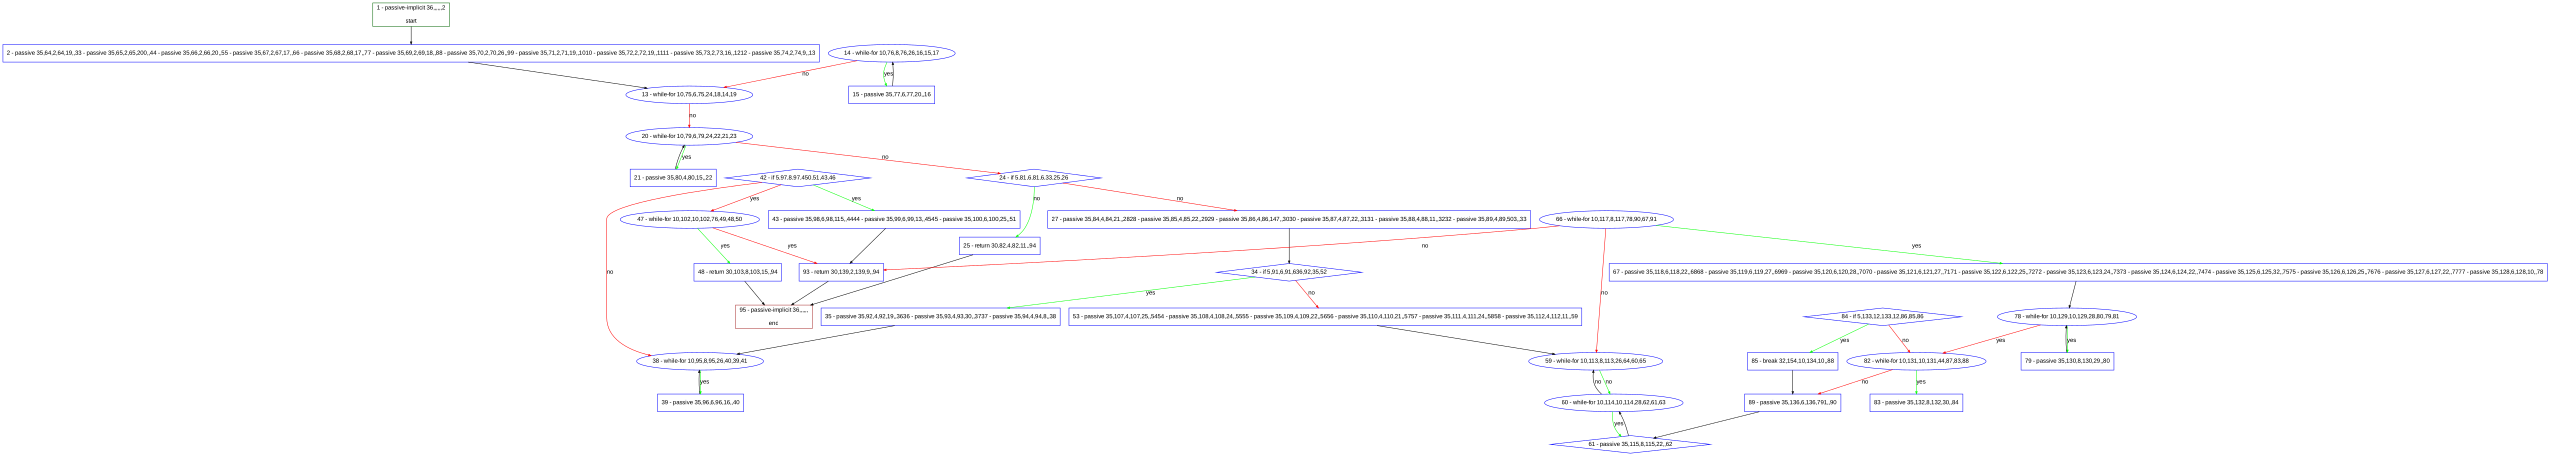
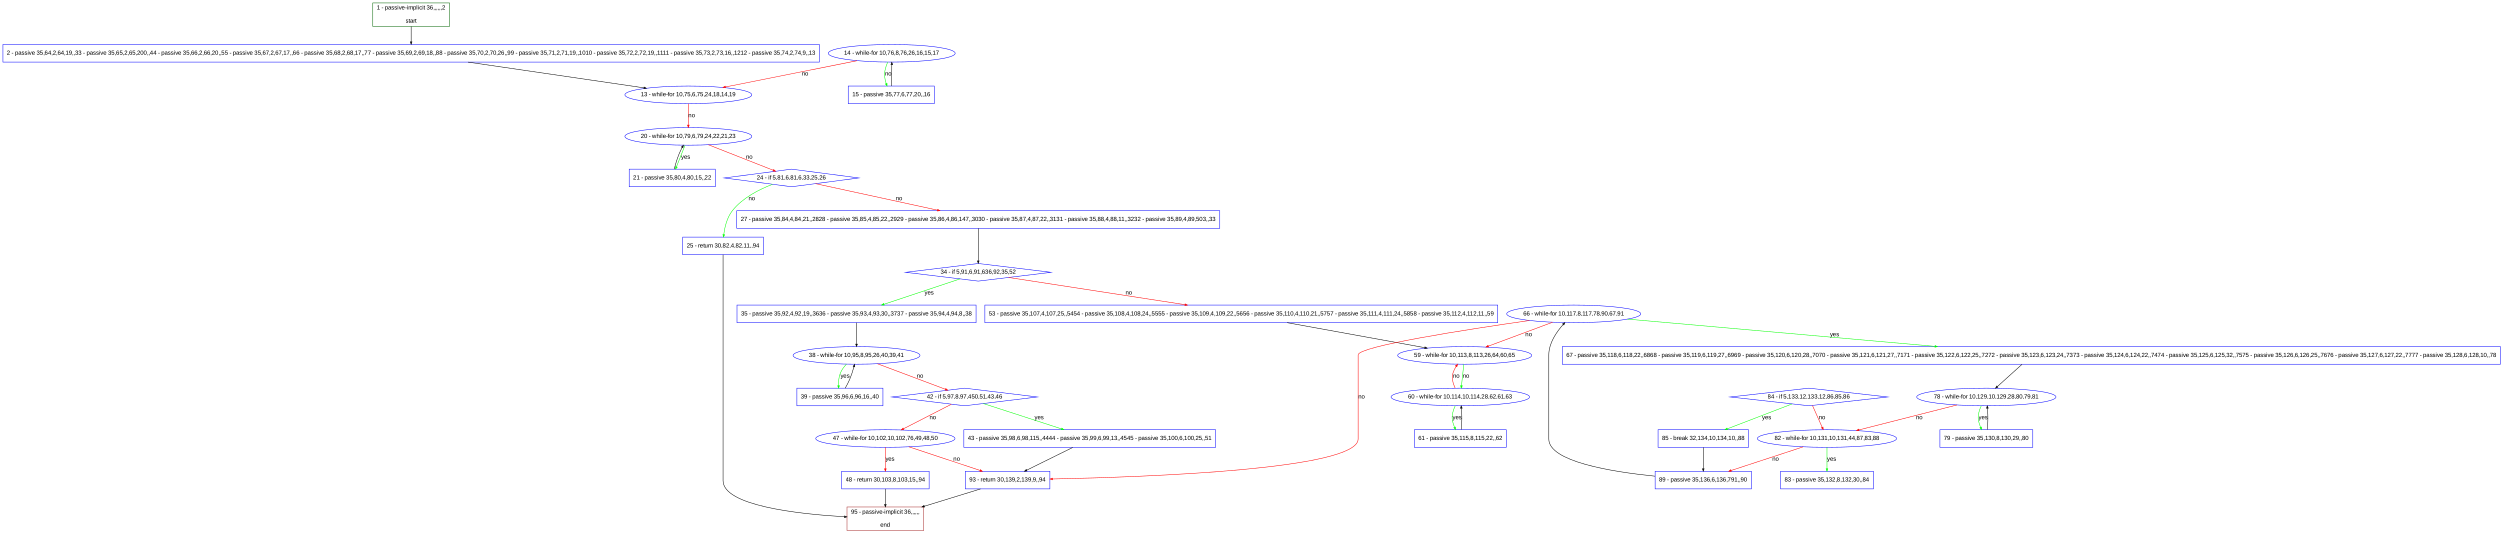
edge "14 - while-for 10,76,8,76,26,16,15,17" -> "15 - passive 35,77,6,77,20,,16": label "yes" -> "no"
edge "42 - if 5,97,8,97,450,51,43,46" -> "47 - while-for 10,102,10,102,76,49,48,50": label "yes" -> "no"
edge "42 - if 5,97,8,97,450,51,43,46" -> "38 - while-for 10,95,8,95,26,40,39,41": reversed
edge "47 - while-for 10,102,10,102,76,49,48,50" -> "48 - return 30,103,8,103,15,,94": color #00ff00 -> #ff0000
edge "47 - while-for 10,102,10,102,76,49,48,50" -> "93 - return 30,139,2,139,9,,94": label "yes" -> "no"
edge "78 - while-for 10,129,10,129,28,80,79,81" -> "82 - while-for 10,131,10,131,44,87,83,88": label "yes" -> "no"
node "85 - break 32,154,10,134,10,,88": label "85 - break 32,154,10,134,10,,88" -> "85 - break 32,134,10,134,10,,88"
edge "60 - while-for 10,114,10,114,28,62,61,63" -> "59 - while-for 10,113,8,113,26,64,60,65": color #000000 -> #ff0000
edge "89 - passive 35,136,6,136,791,,90" -> "61 - passive 35,115,8,115,22,,62": now "89 - passive 35,136,6,136,791,,90" -> "66 - while-for 10,117,8,117,78,90,67,91"
node "61 - passive 35,115,8,115,22,,62": shape diamond -> box
